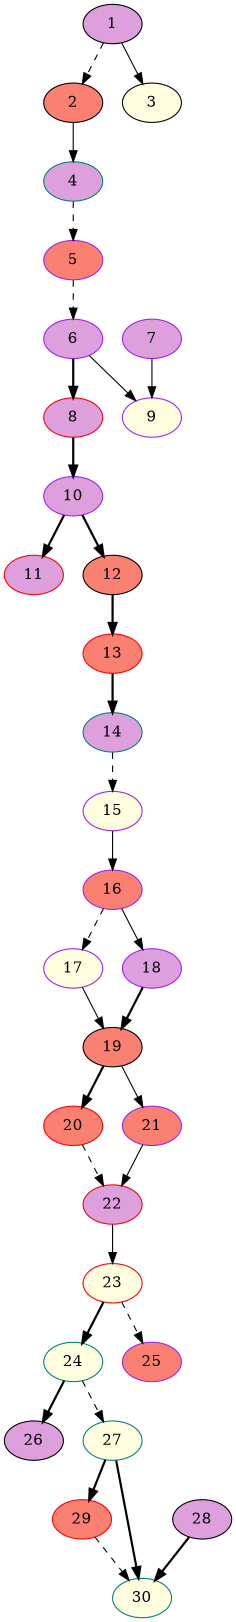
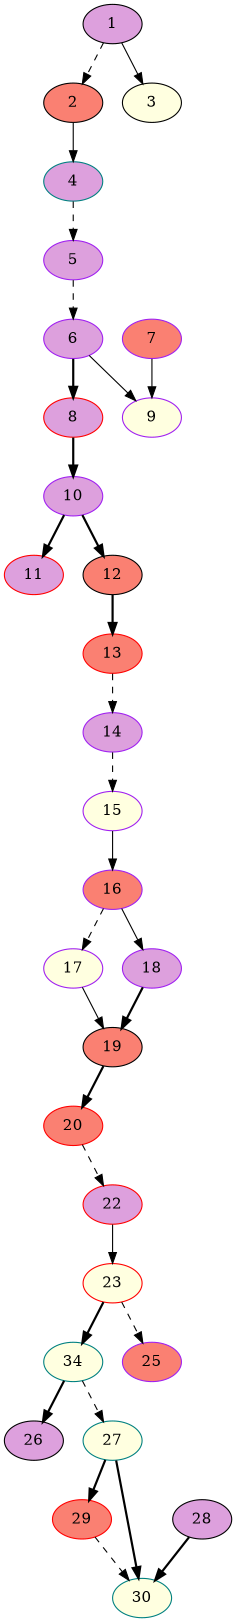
node "5": fillcolor salmon -> plum
node "7": fillcolor plum -> salmon
edge "13" -> "14": style bold -> dashed
node "14": color teal -> purple
node "21": removed
node "24": label "24" -> "34"
